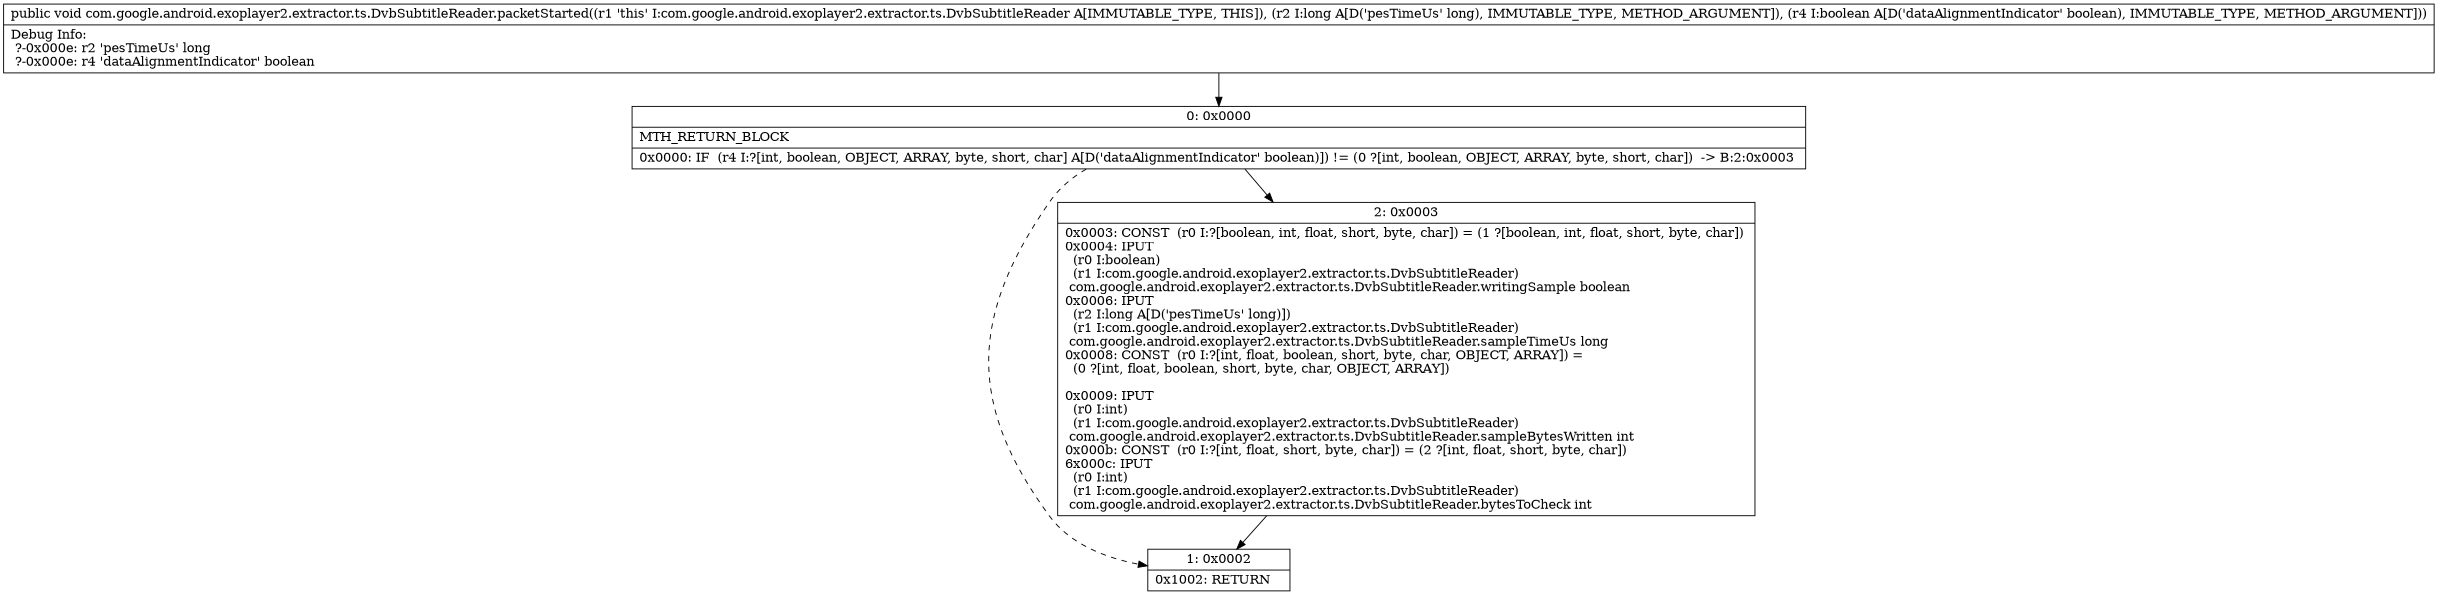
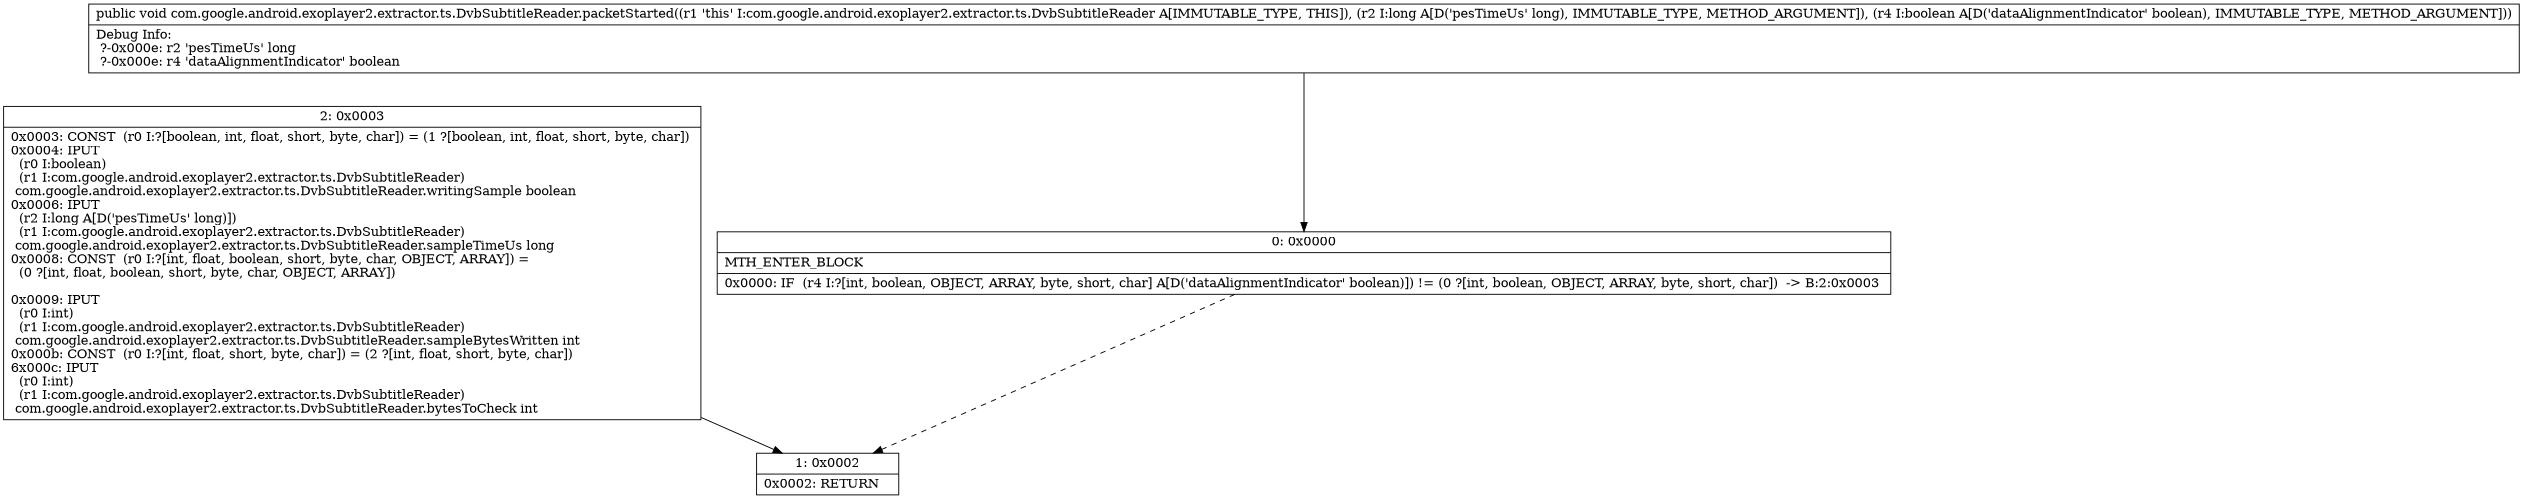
node "0: 0x0000": text "MTH_RETURN_BLOCK" -> "MTH_ENTER_BLOCK"
edge "0: 0x0000" -> "2: 0x0003": removed
node "1: 0x0002": text "0x1002: RETURN" -> "0x0002: RETURN"
